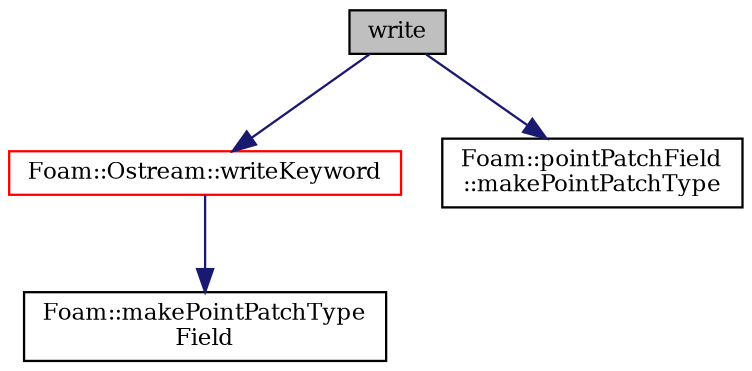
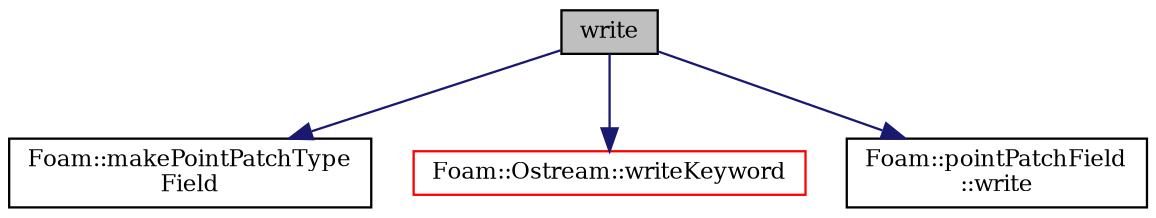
node "Foam::pointPatchField ::makePointPatchType": label "Foam::pointPatchField ::makePointPatchType" -> "Foam::pointPatchField ::write"
edge "Foam::Ostream::writeKeyword" -> "Foam::makePointPatchType Field": now "write" -> "Foam::makePointPatchType Field"
